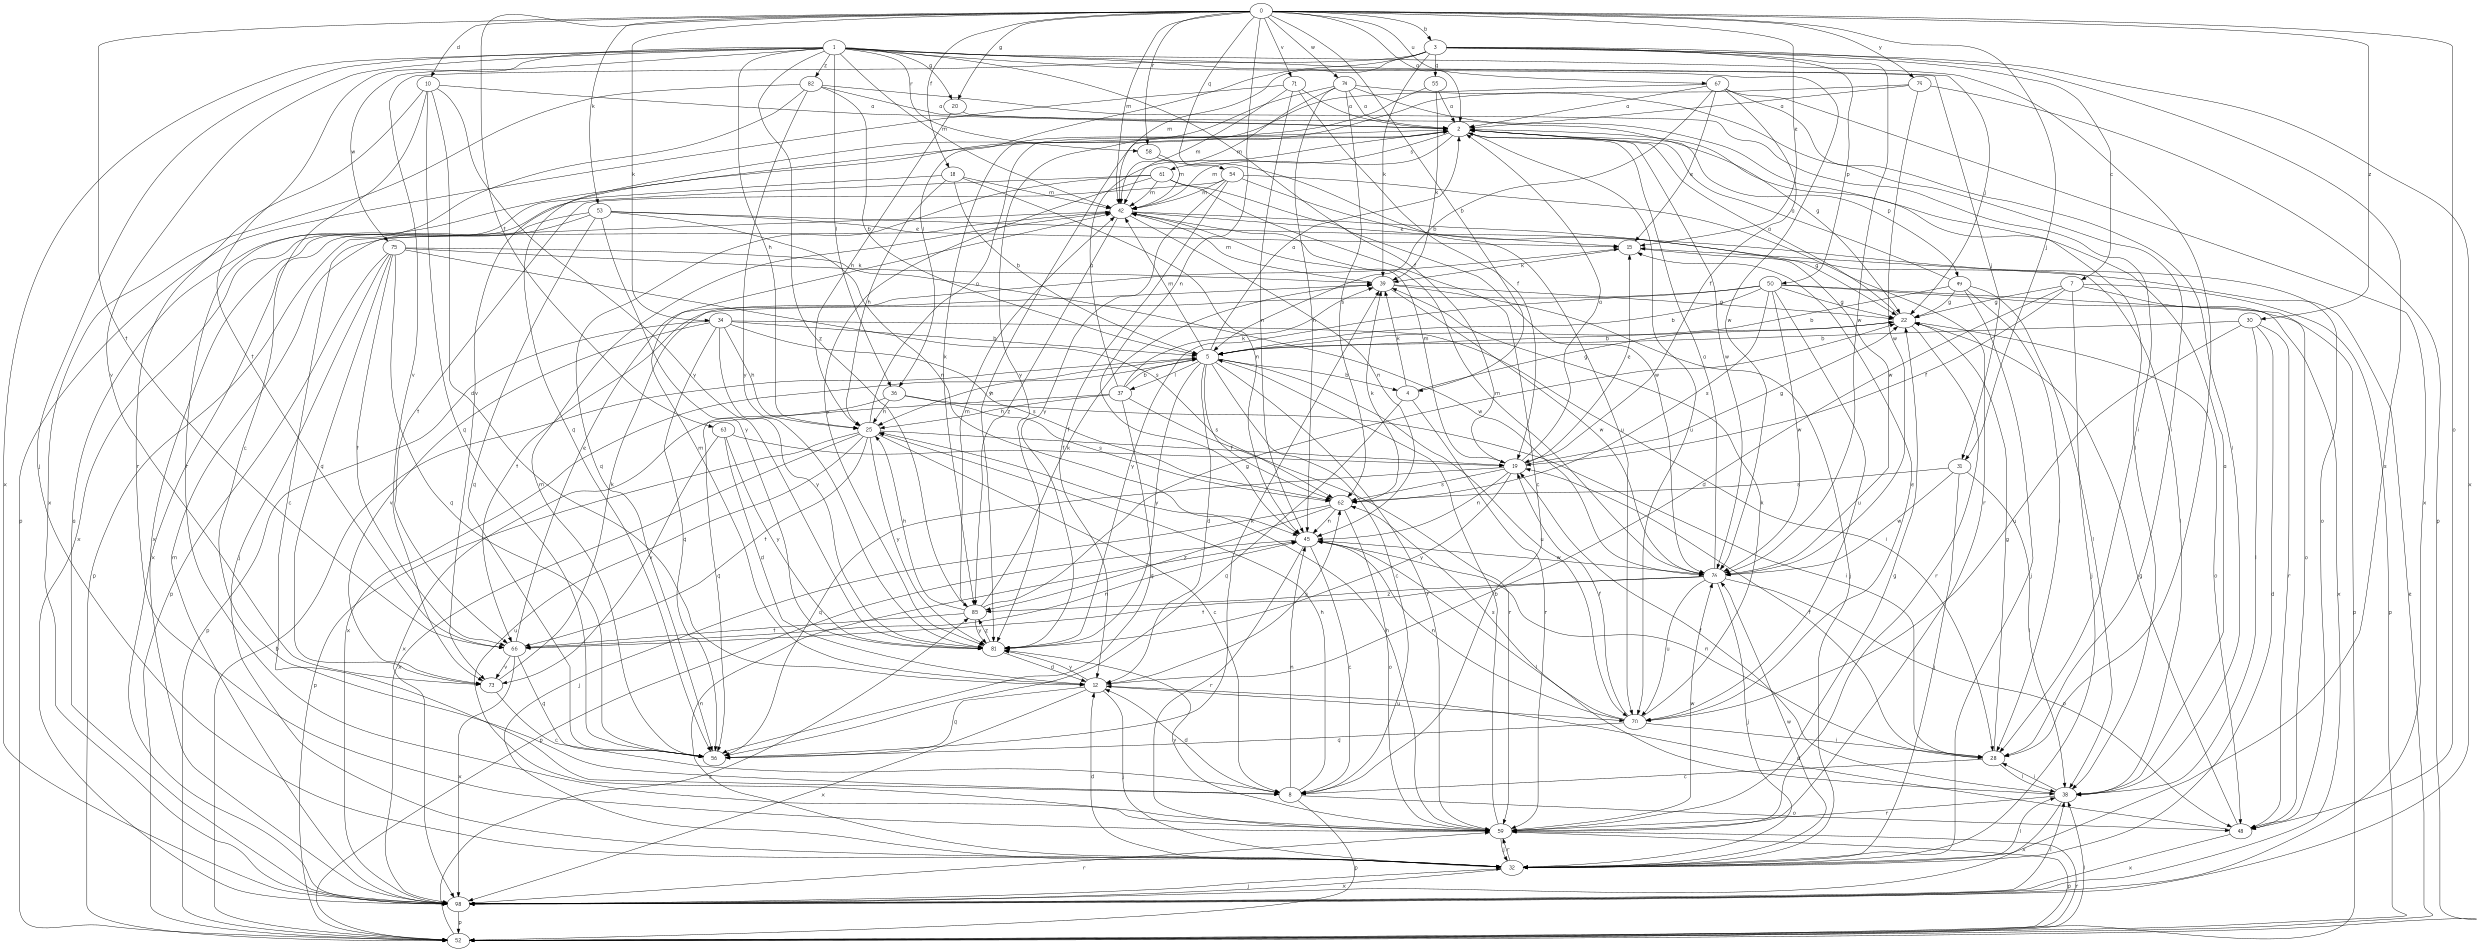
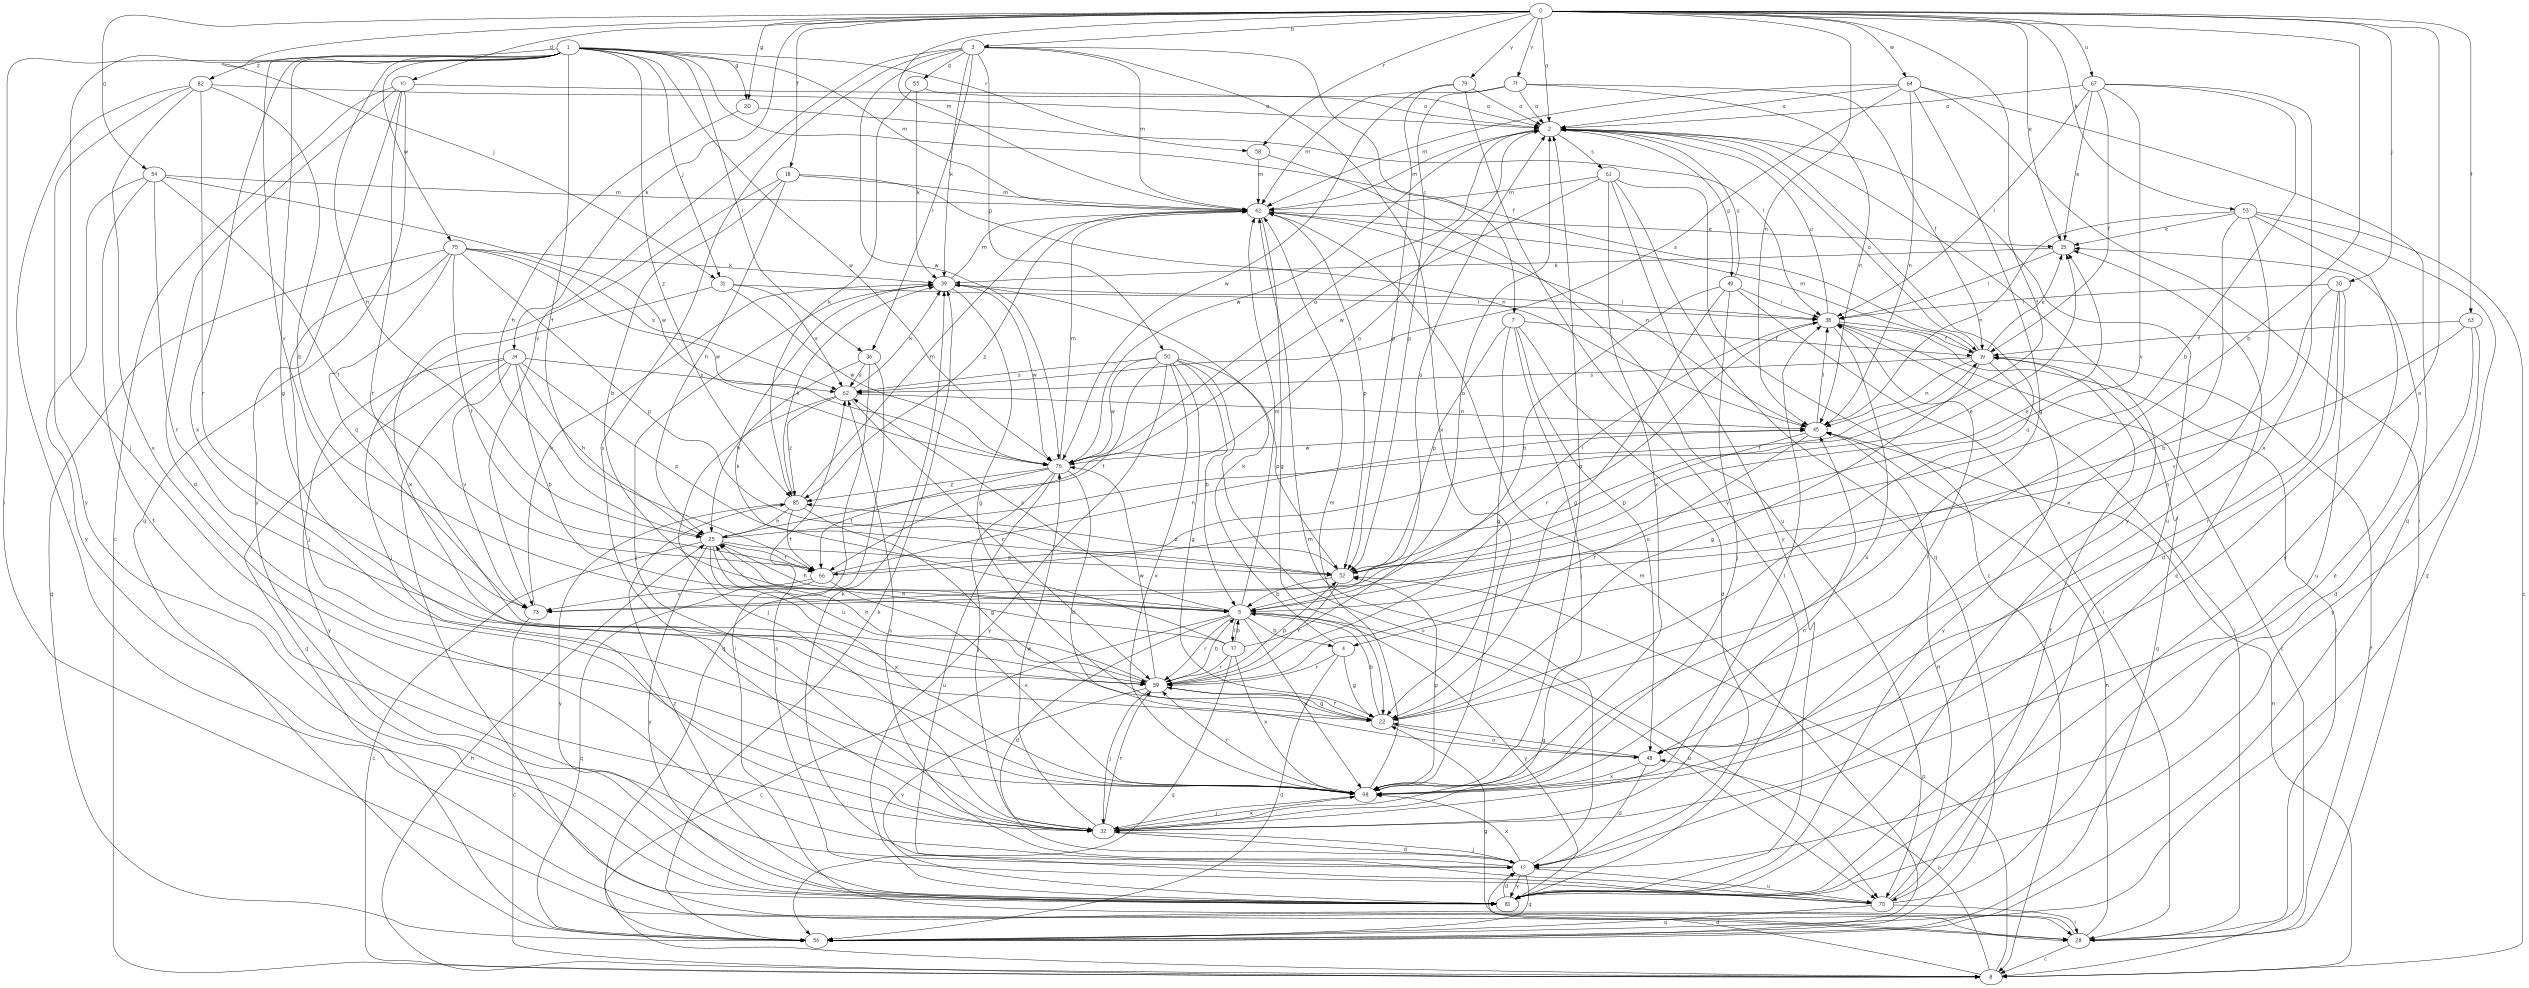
node "74": label "74" -> "64"
edge "0" -> "30": label "z" -> "j"
edge "1" -> "22": label "j" -> "g"
edge "39" -> "38": added, label "l"
edge "30" -> "70": now "30" -> "12"
edge "62" -> "59": label "o" -> "r"
edge "45" -> "8": now "38" -> "8"
edge "81" -> "15": added, label "e"
